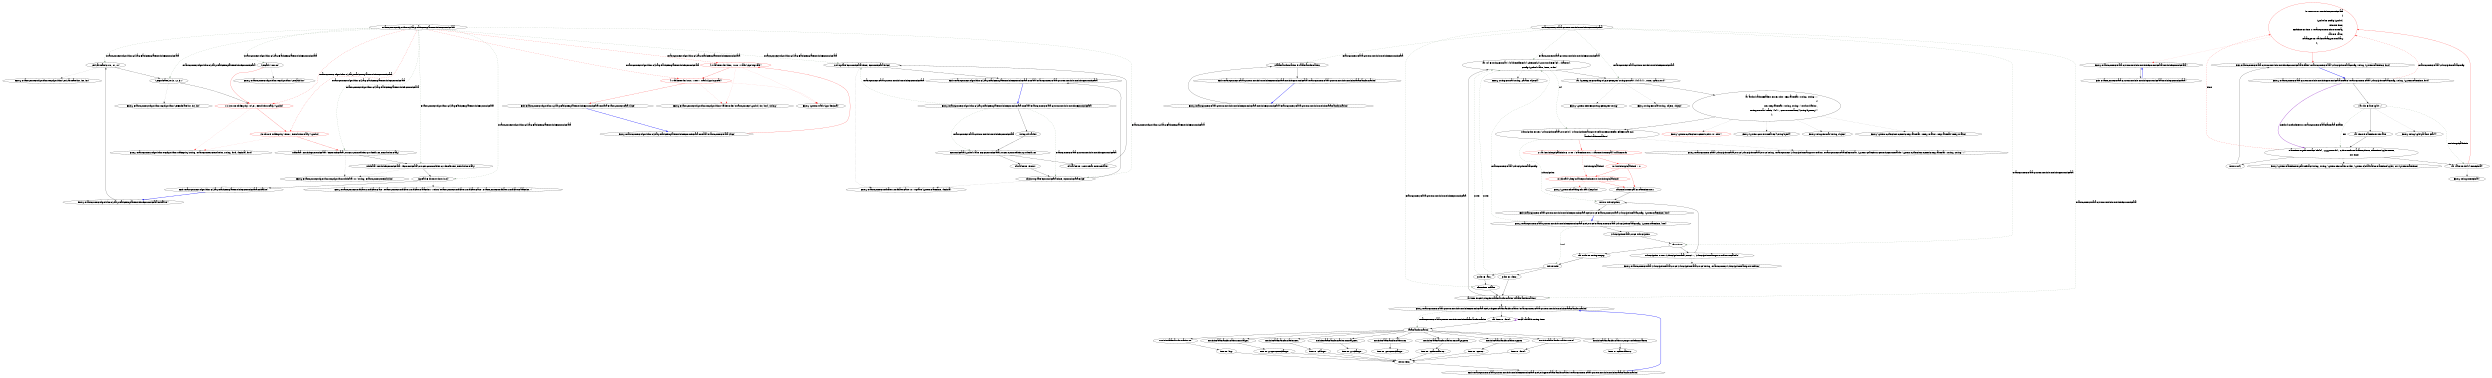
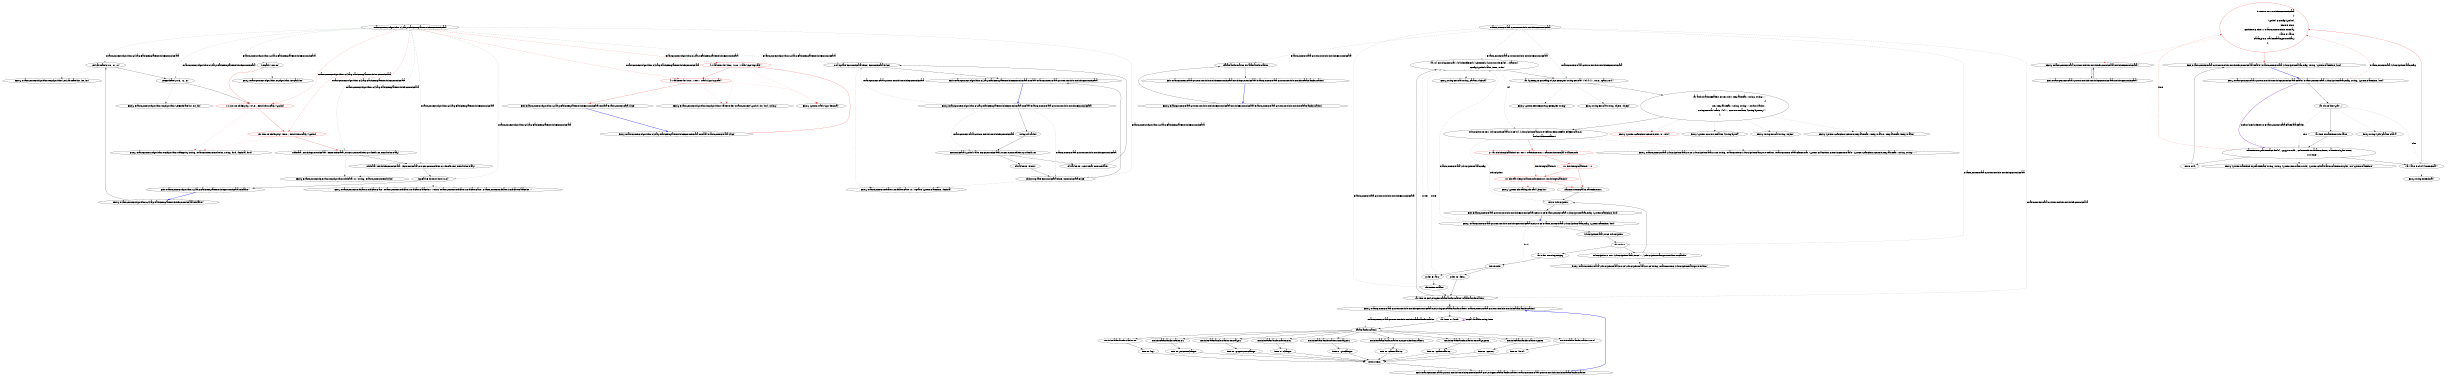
edge "var obs = line.Split(',')" -> "var value = obs[1].ToDecimal()": label "intrinioApiCallLimit" -> "obs"
edge "item = ''c_annual_roc''" -> "return item;": added
edge "item = ''percent_change''" -> "return item;": added
